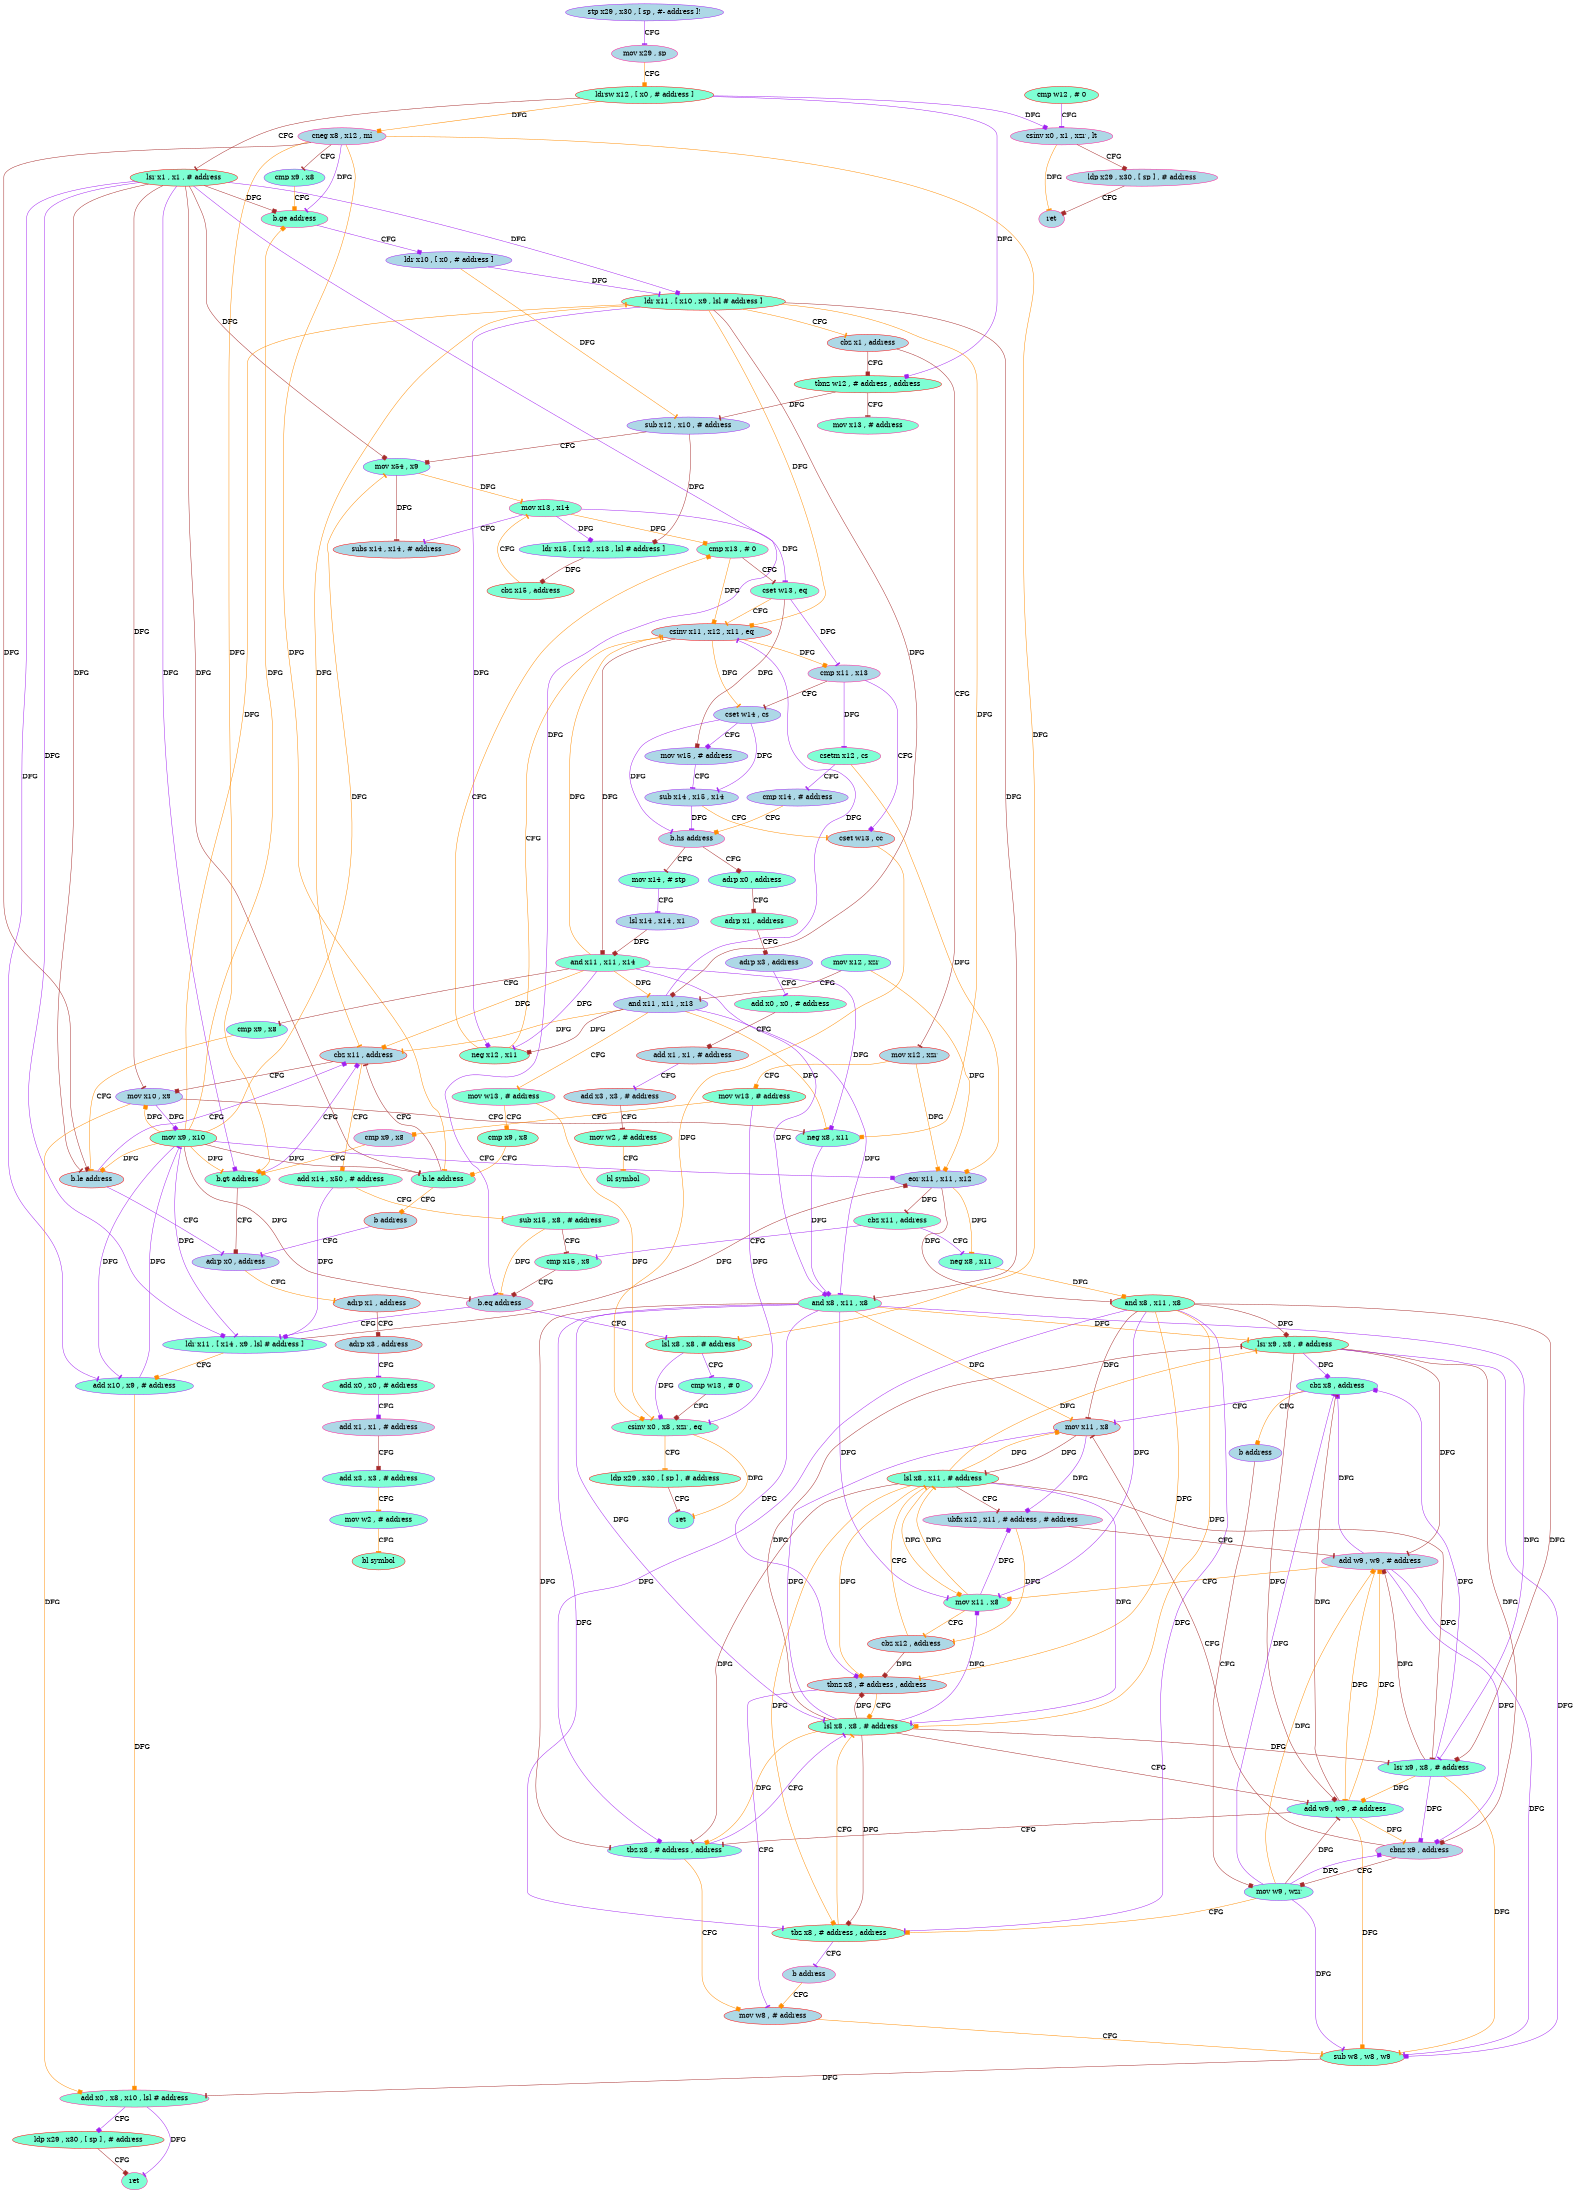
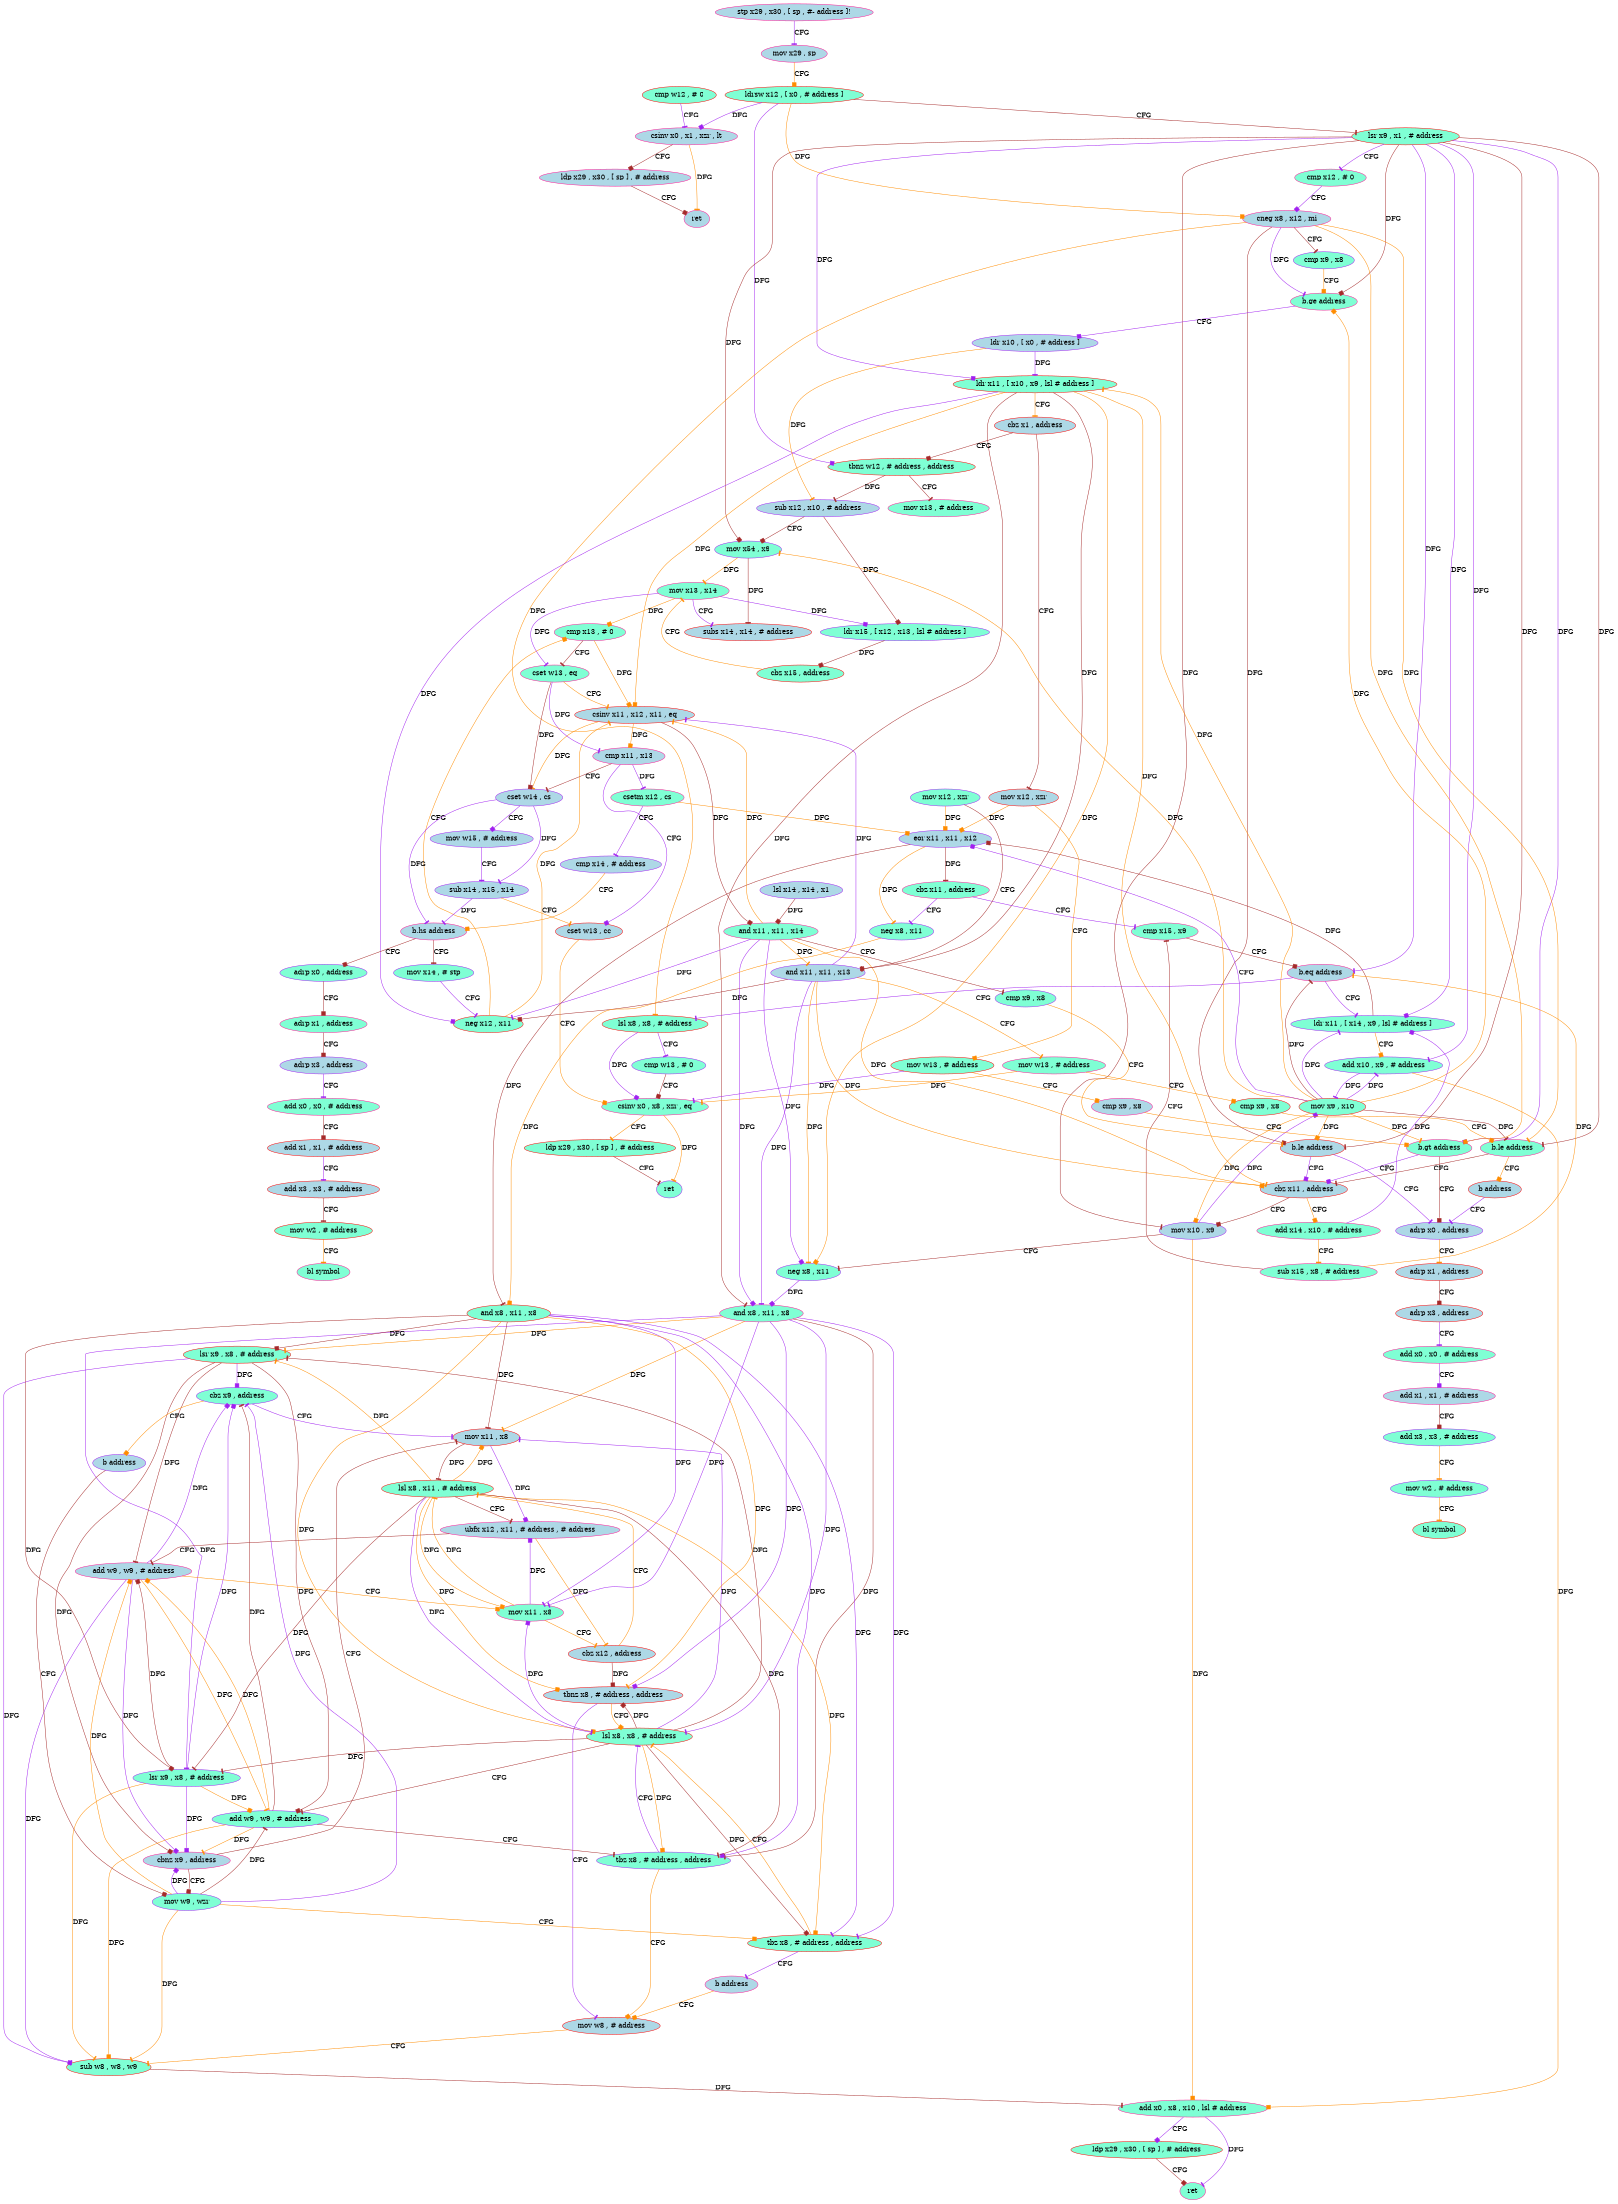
node "stp x29 , x30 , [ sp , #- address ]!": color purple -> deeppink
node "lsr x1 , x1 , # address": label "lsr x1 , x1 , # address" -> "lsr x9 , x1 , # address"
node "cmp x12 , # 0": added
edge "cset w13 , eq" -> "mov w15 , # address": now "cset w13 , eq" -> "cset w14 , cs"
edge "neg x12 , x11" -> "csinv x11 , x12 , x11 , eq": label "CFG" -> "DFG"
edge "mov x14 , # stp" -> "lsl x14 , x14 , x1": now "mov x14 , # stp" -> "neg x12 , x11"
edge "cset w13 , cc" -> "csinv x0 , x8 , xzr , eq": label "DFG" -> "CFG"
node "add x14 , x50 , # address": label "add x14 , x50 , # address" -> "add x14 , x10 , # address"
node "cbz x8 , address": label "cbz x8 , address" -> "cbz x9 , address"
edge "mov w9 , wzr" -> "sub w8 , w8 , w9": color purple -> darkorange
